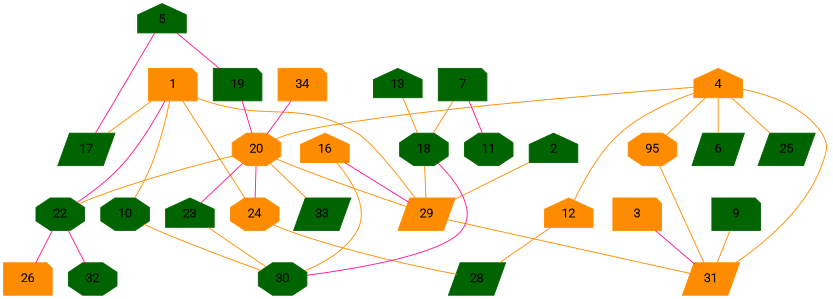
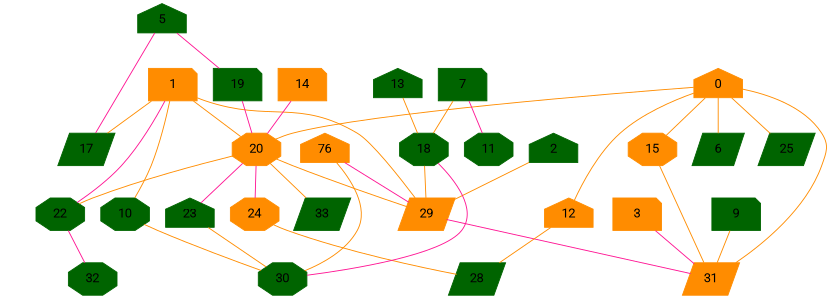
node "34": label "34" -> "14"
node "4": label "4" -> "0"
edge "1" -- "24": now "1" -- "20"
node "16": label "16" -> "76"
node "95": label "95" -> "15"
edge "29" -- "31": color darkorange -> deeppink
node "26": removed
